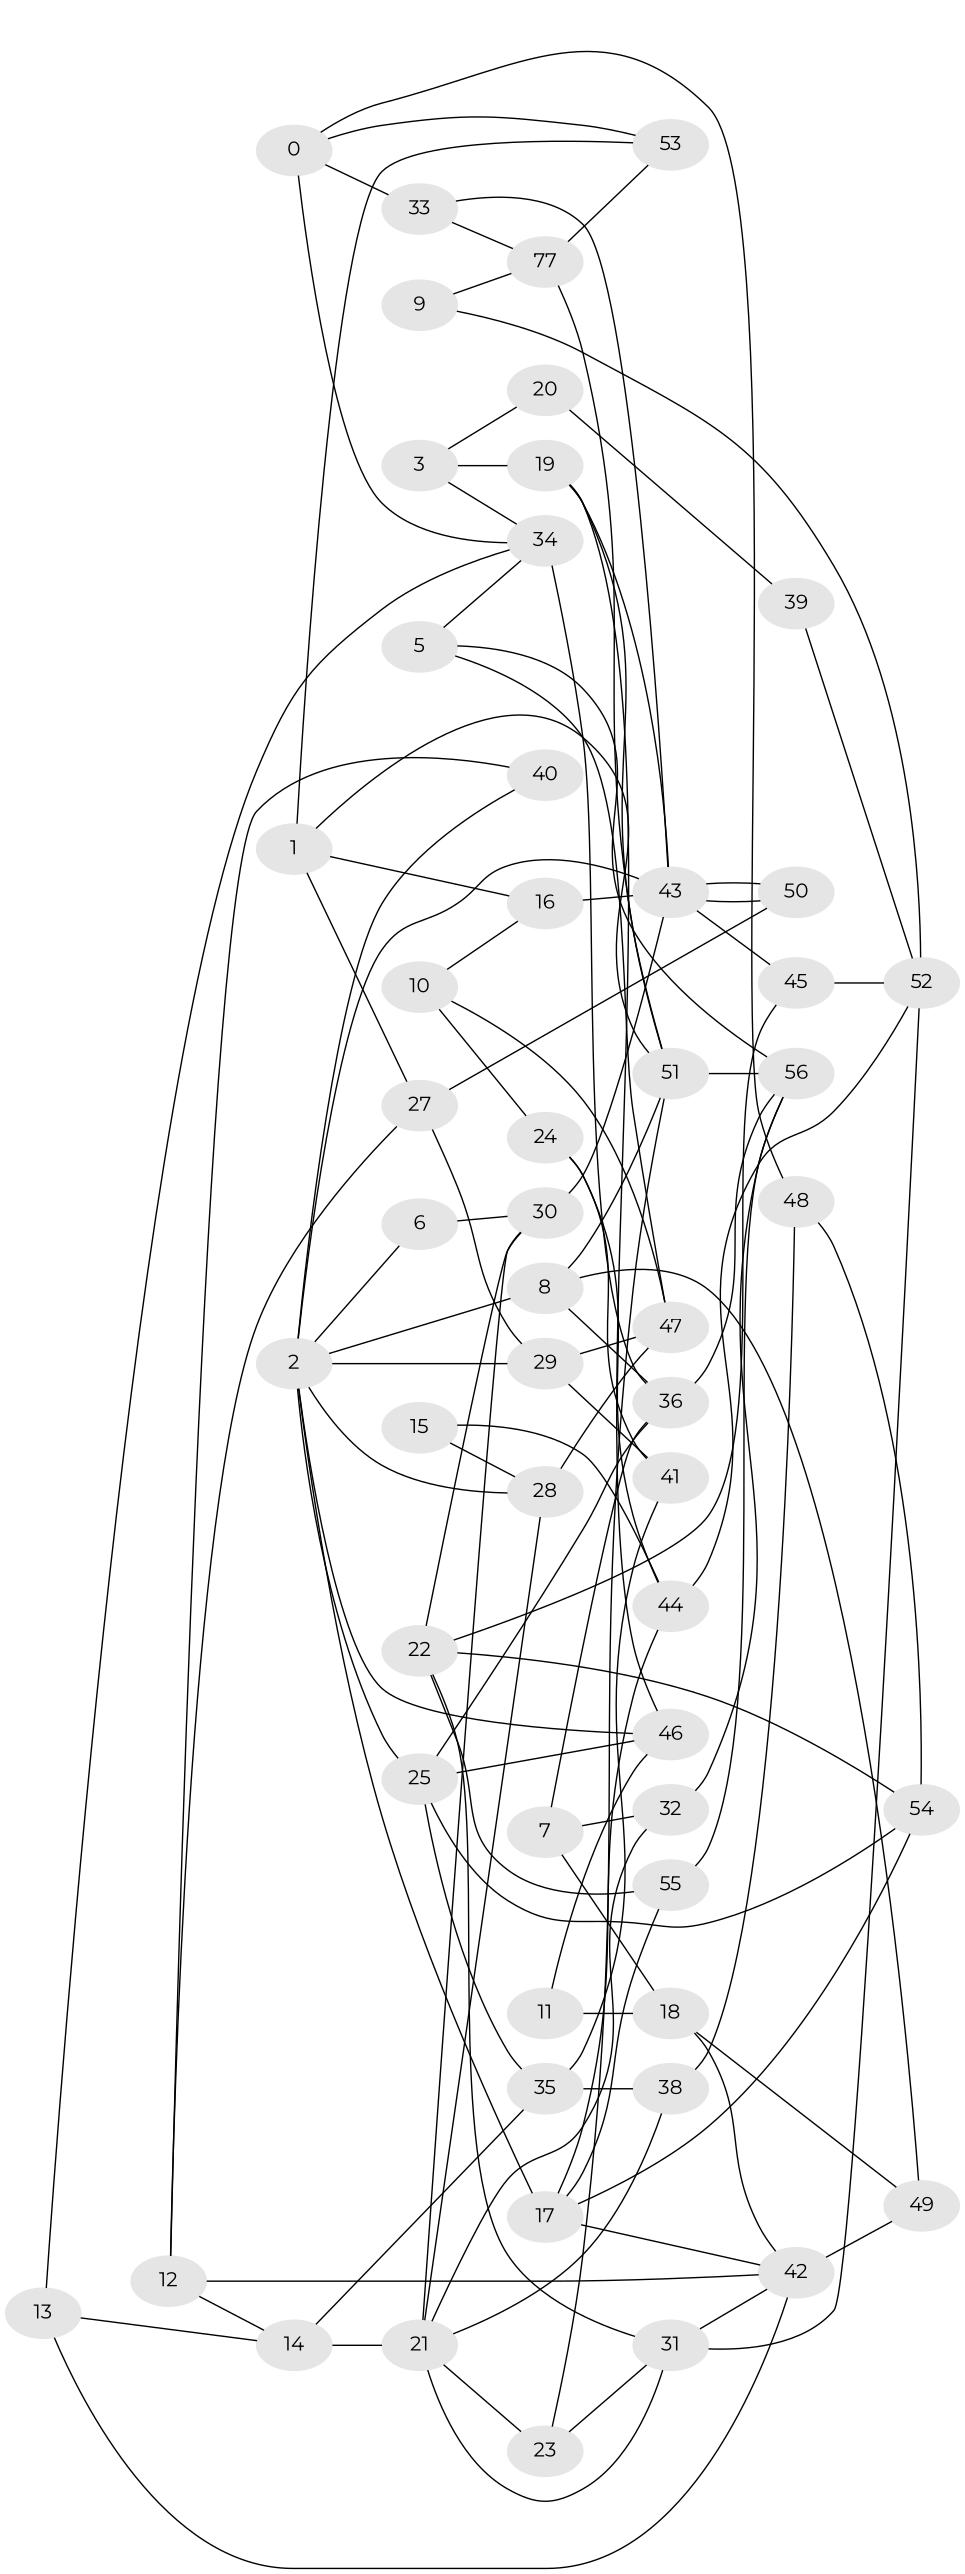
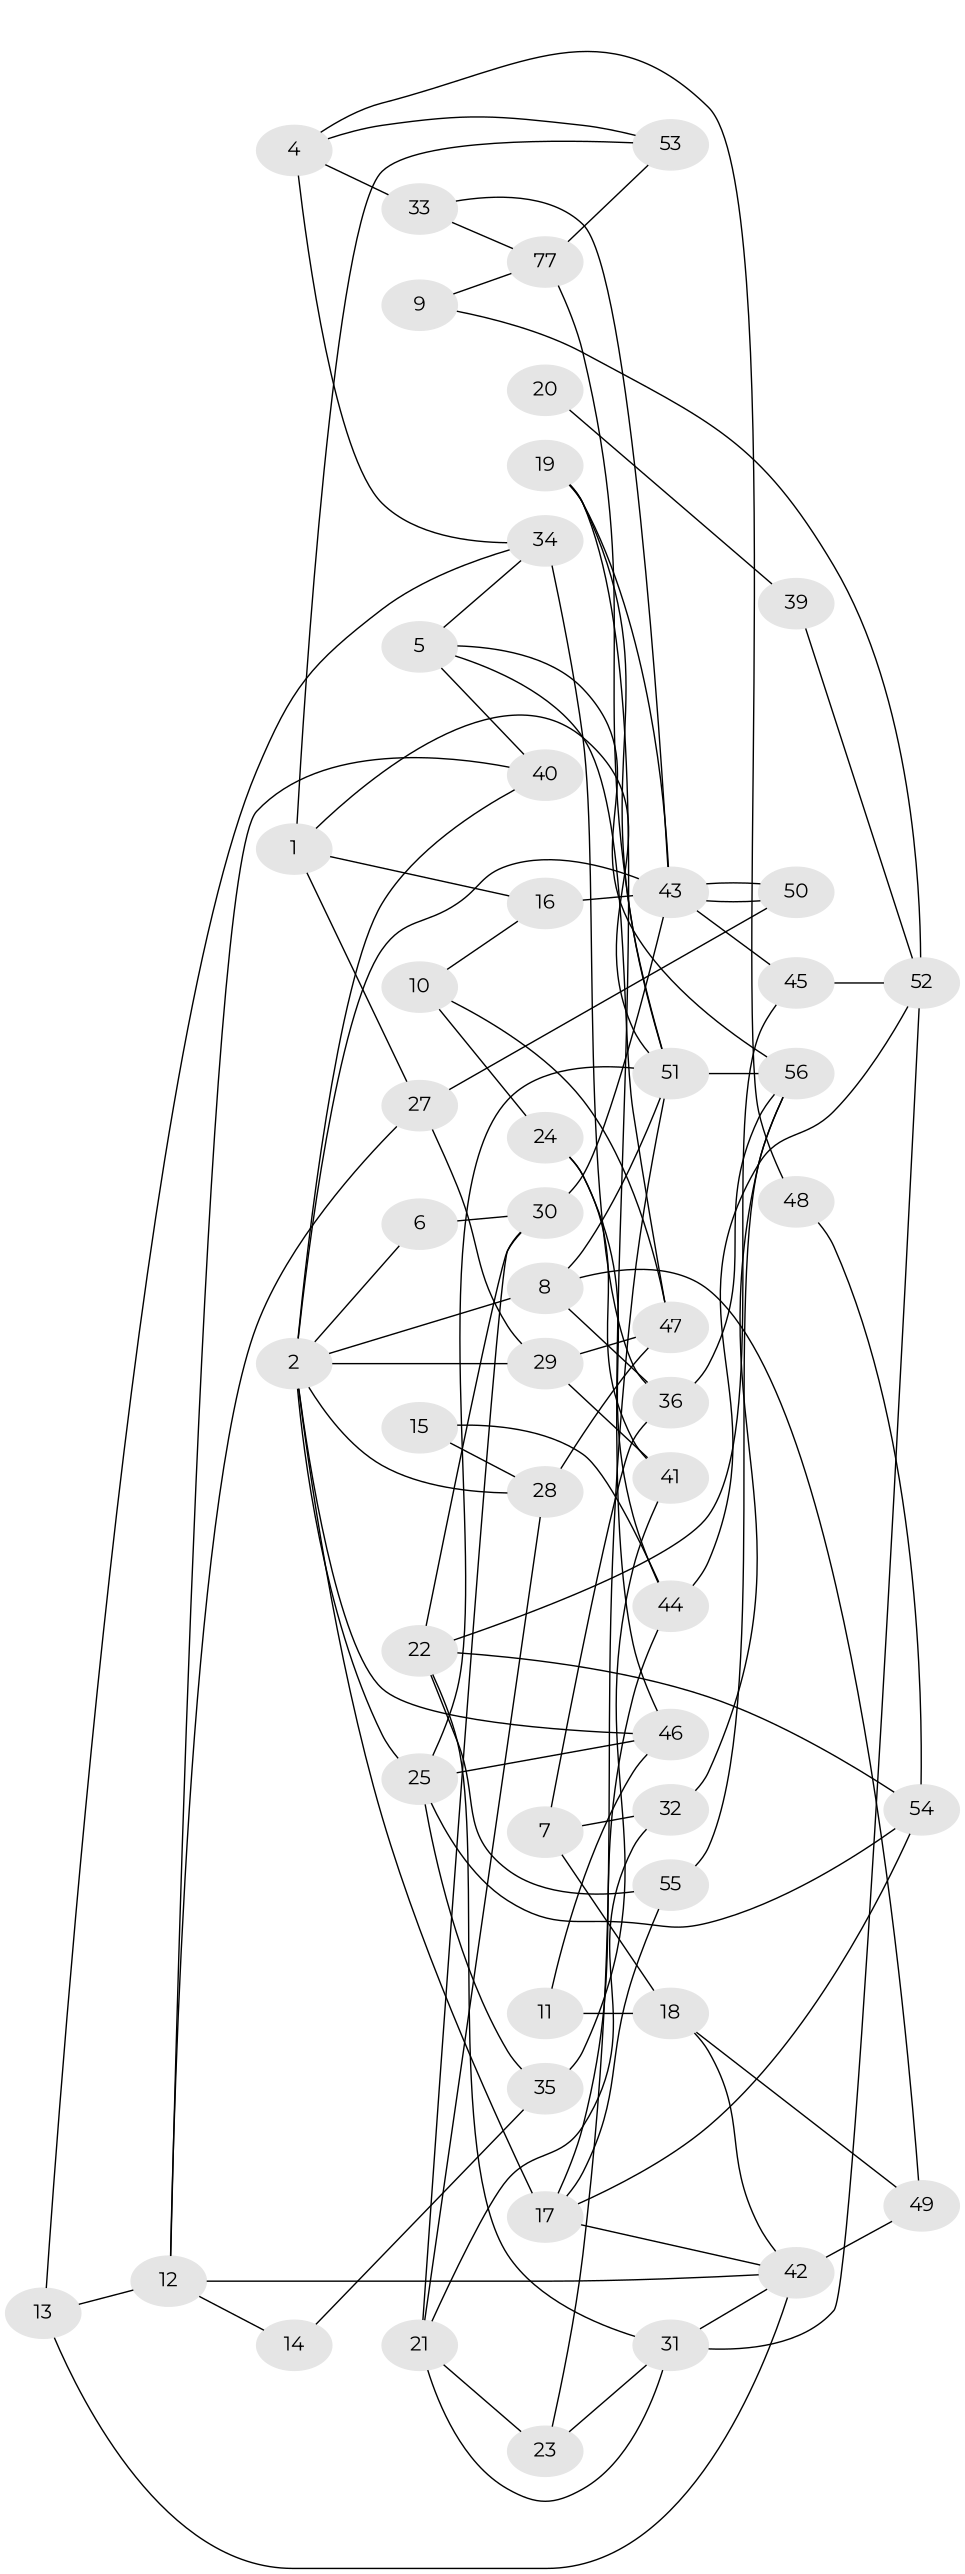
node "0": label "0" -> "4"
node "3": removed
edge "5" -- "40": added
edge "36" -- "25": now "51" -- "25"
node "38": removed
edge "13" -- "14": now "13" -- "12"
edge "14" -- "21": removed
